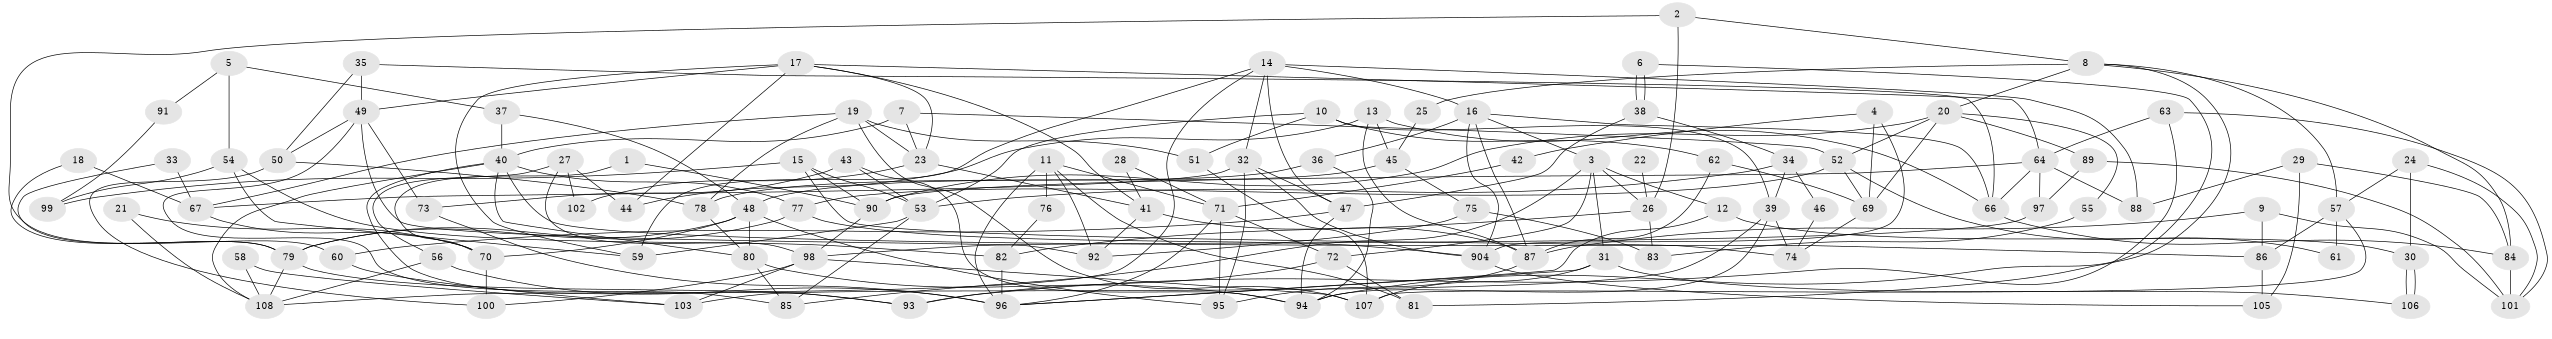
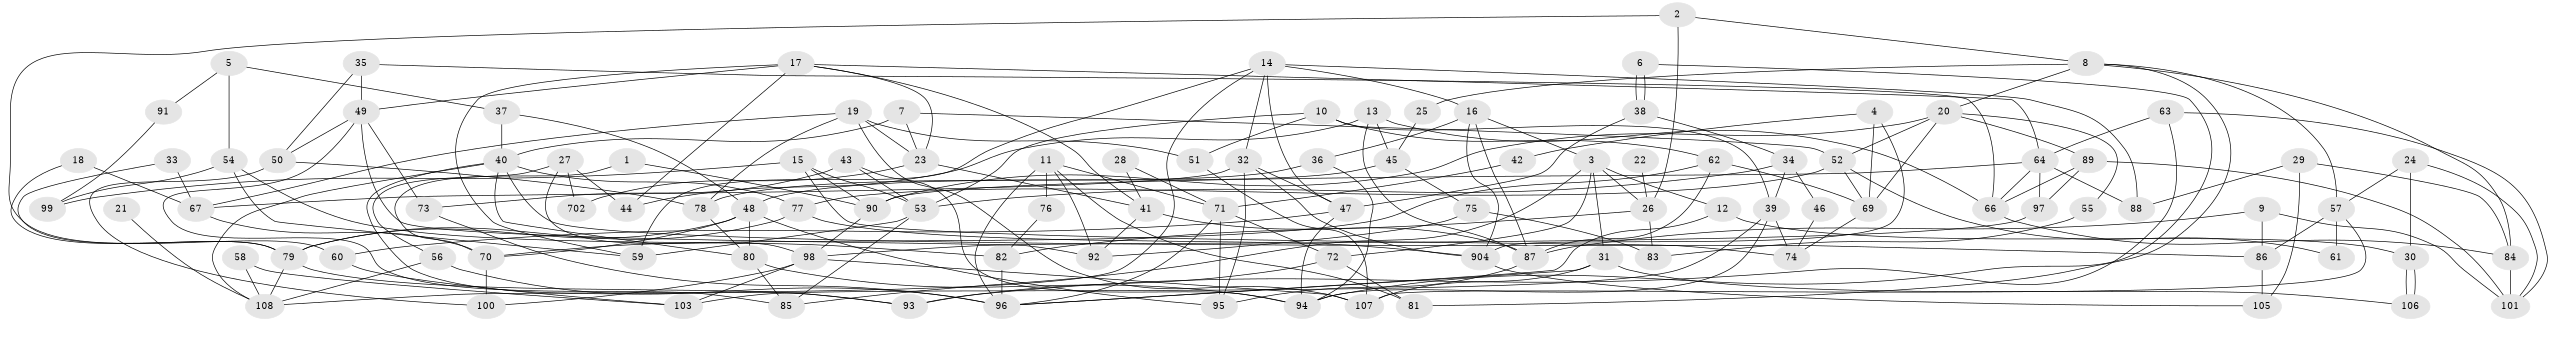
edge "16" -- "66": now "89" -- "66"
node "102": label "102" -> "702"
edge "21" -- "70": now "62" -- "70"
